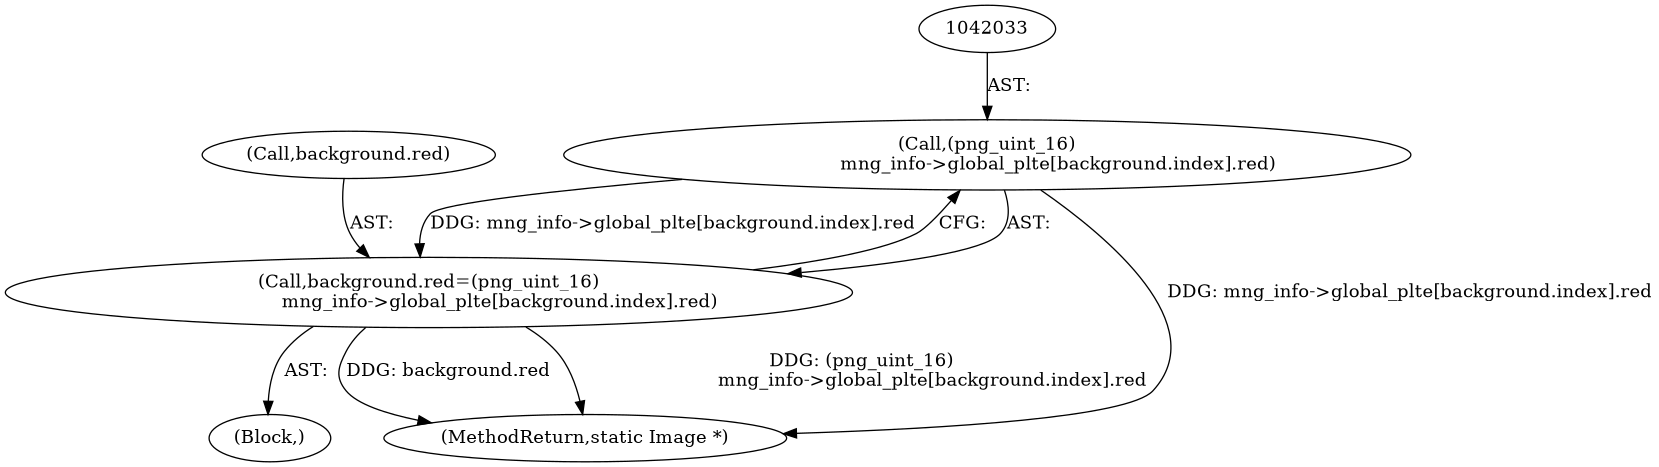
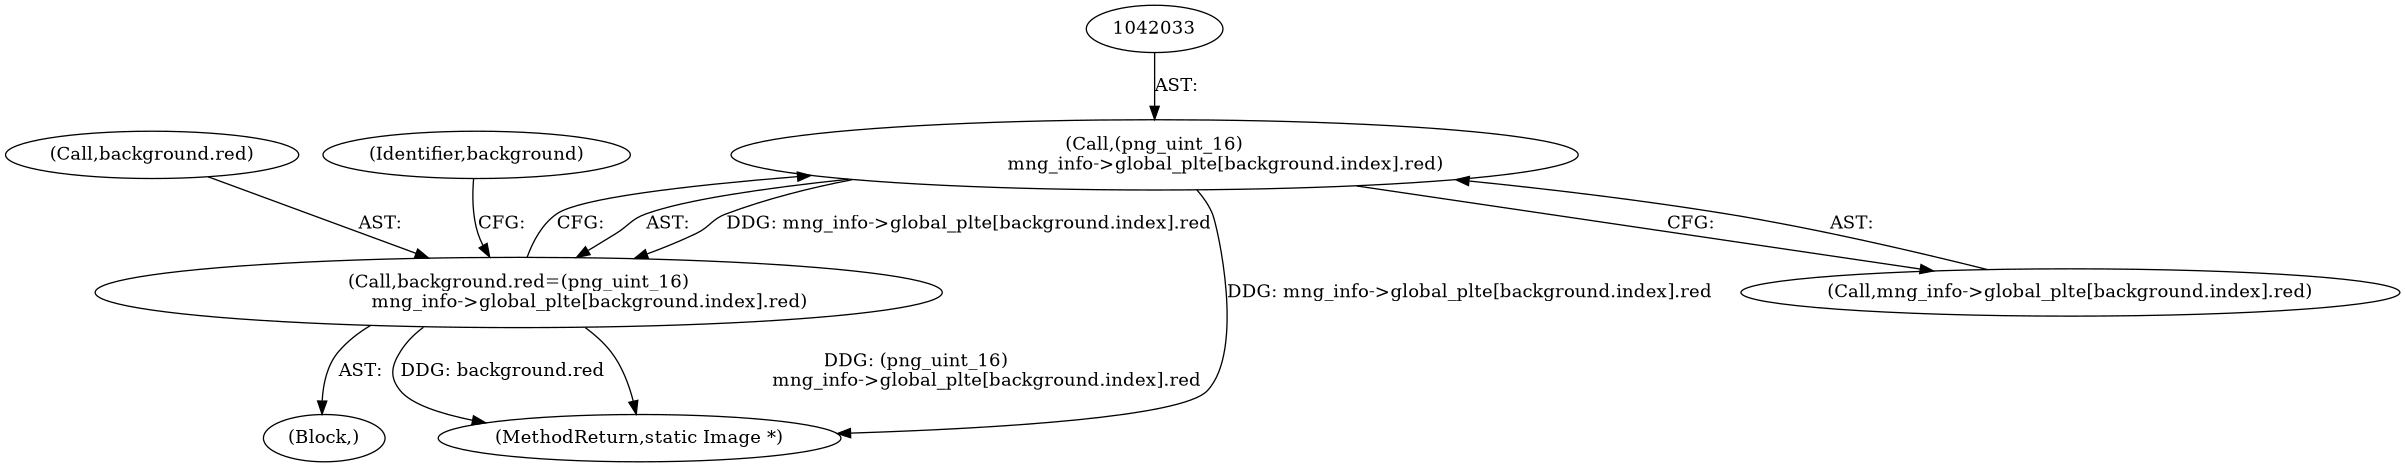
node "(Identifier,background)": added
node "(Call,mng_info->global_plte[background.index].red)": added
